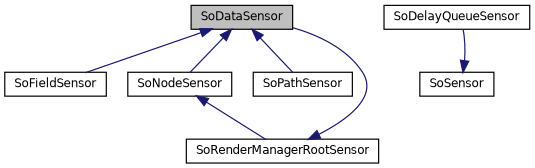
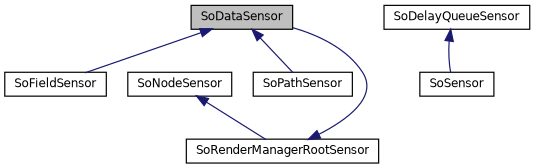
edge "SoDelayQueueSensor" -> "SoSensor": reversed
edge "SoNodeSensor" -> "SoDataSensor": removed
